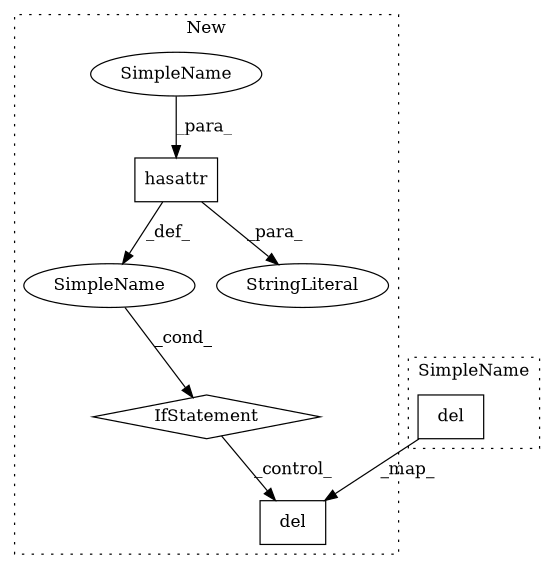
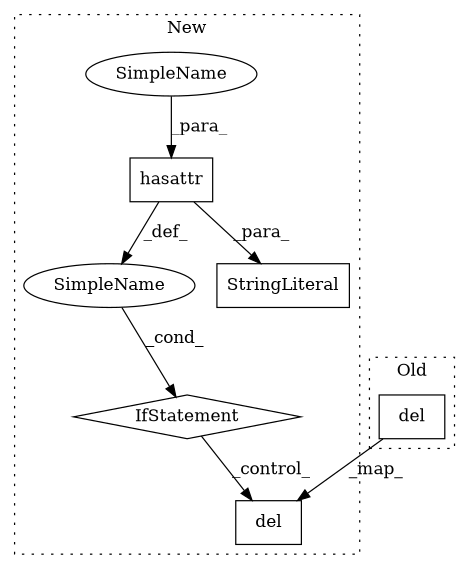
node "StringLiteral": shape ellipse -> box
cluster "SimpleName": label "SimpleName" -> "Old"
